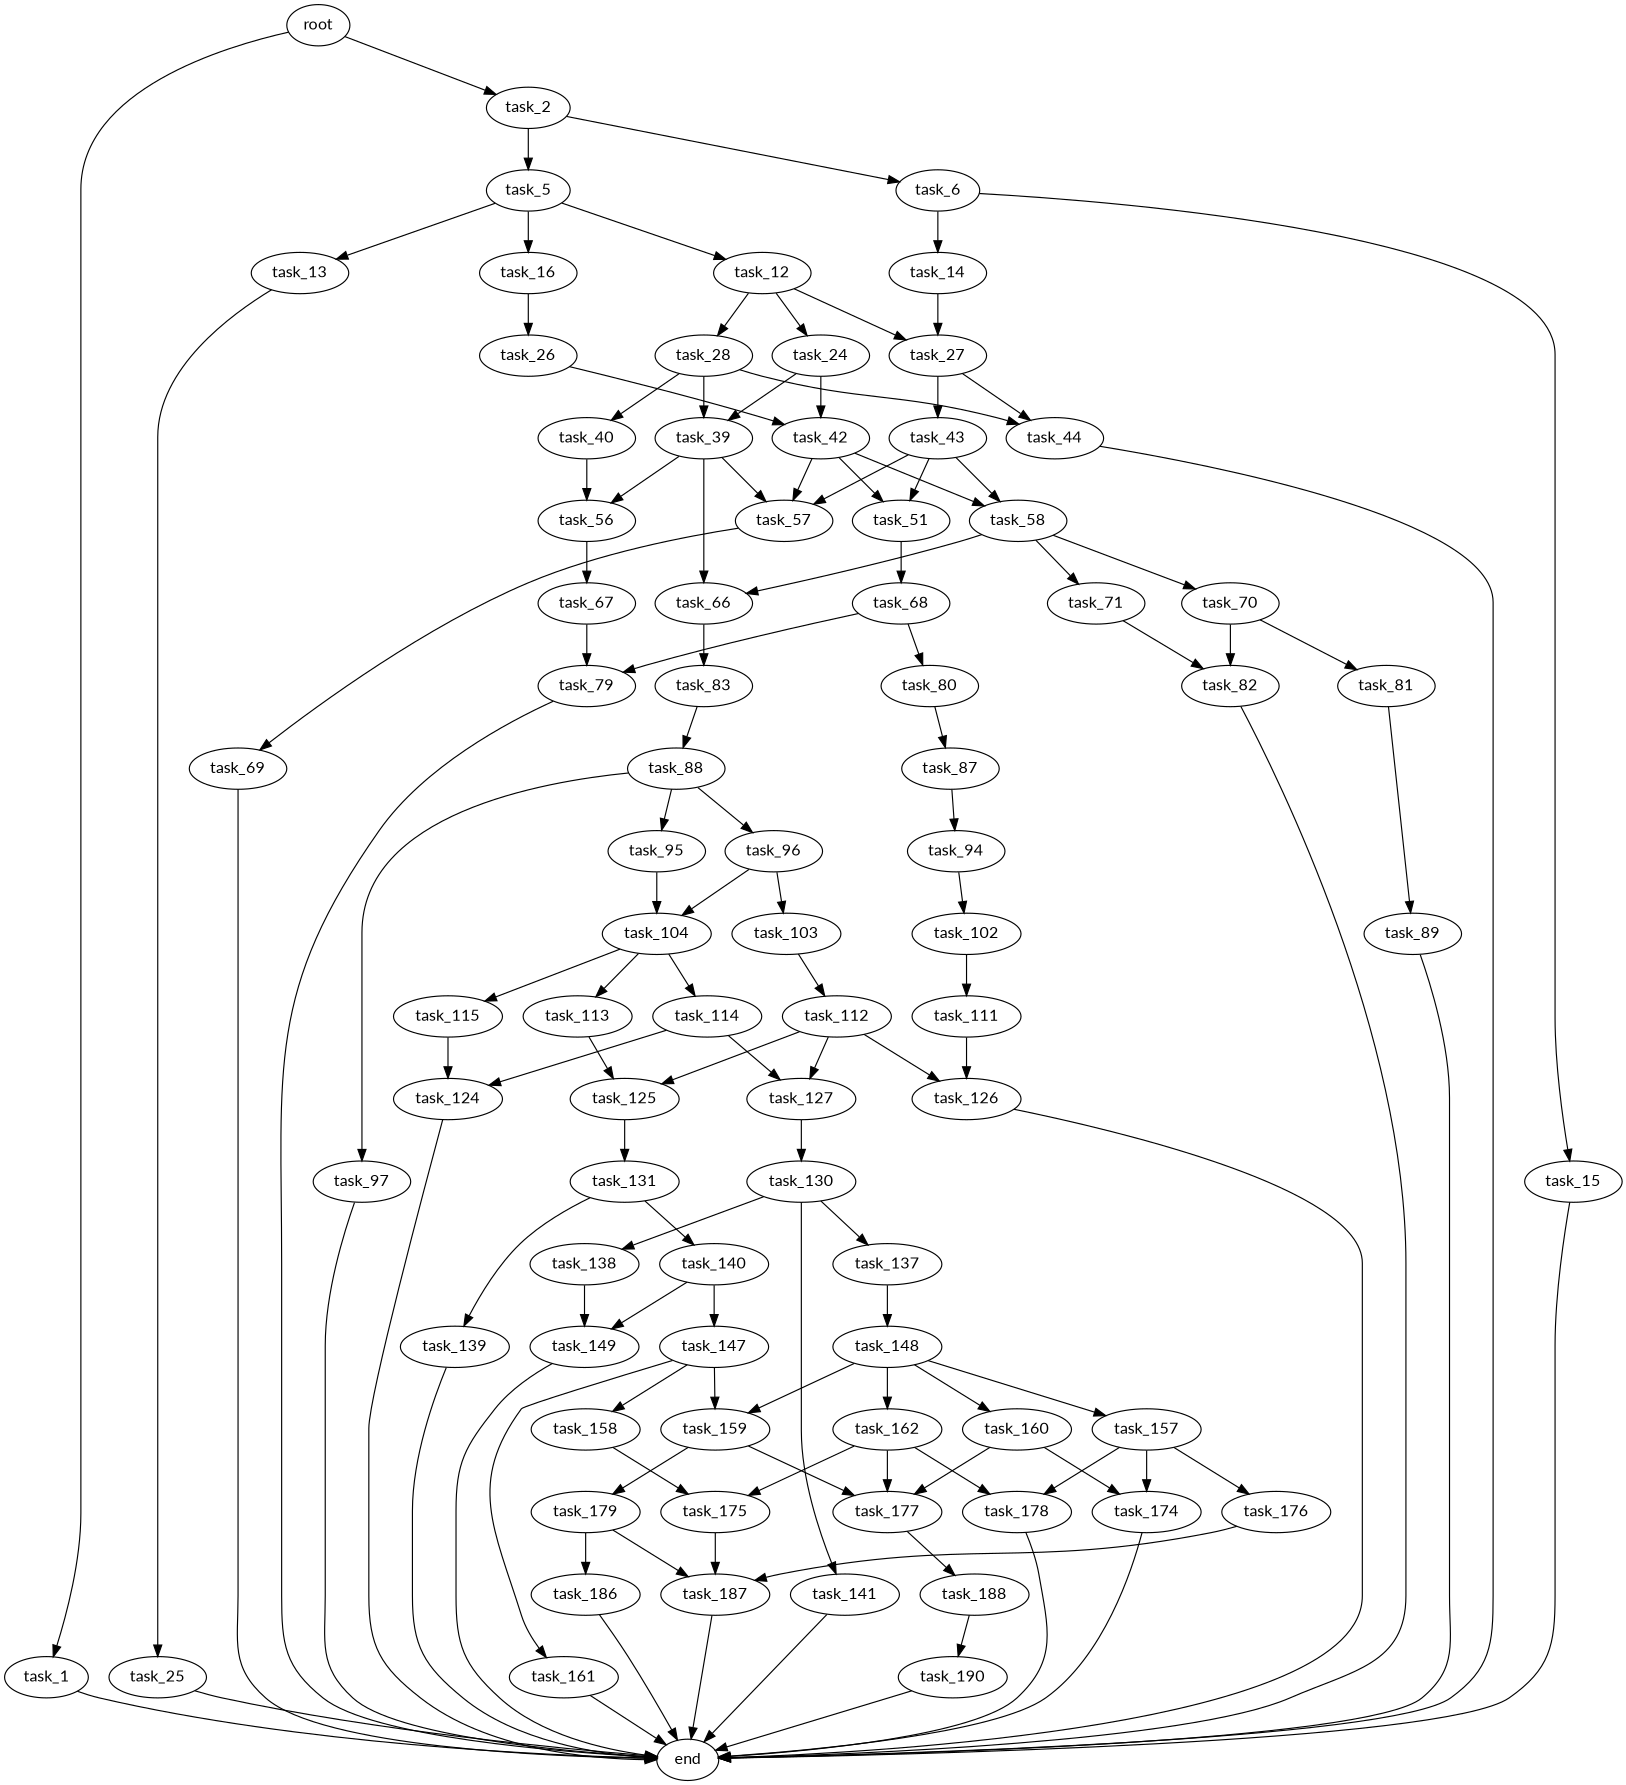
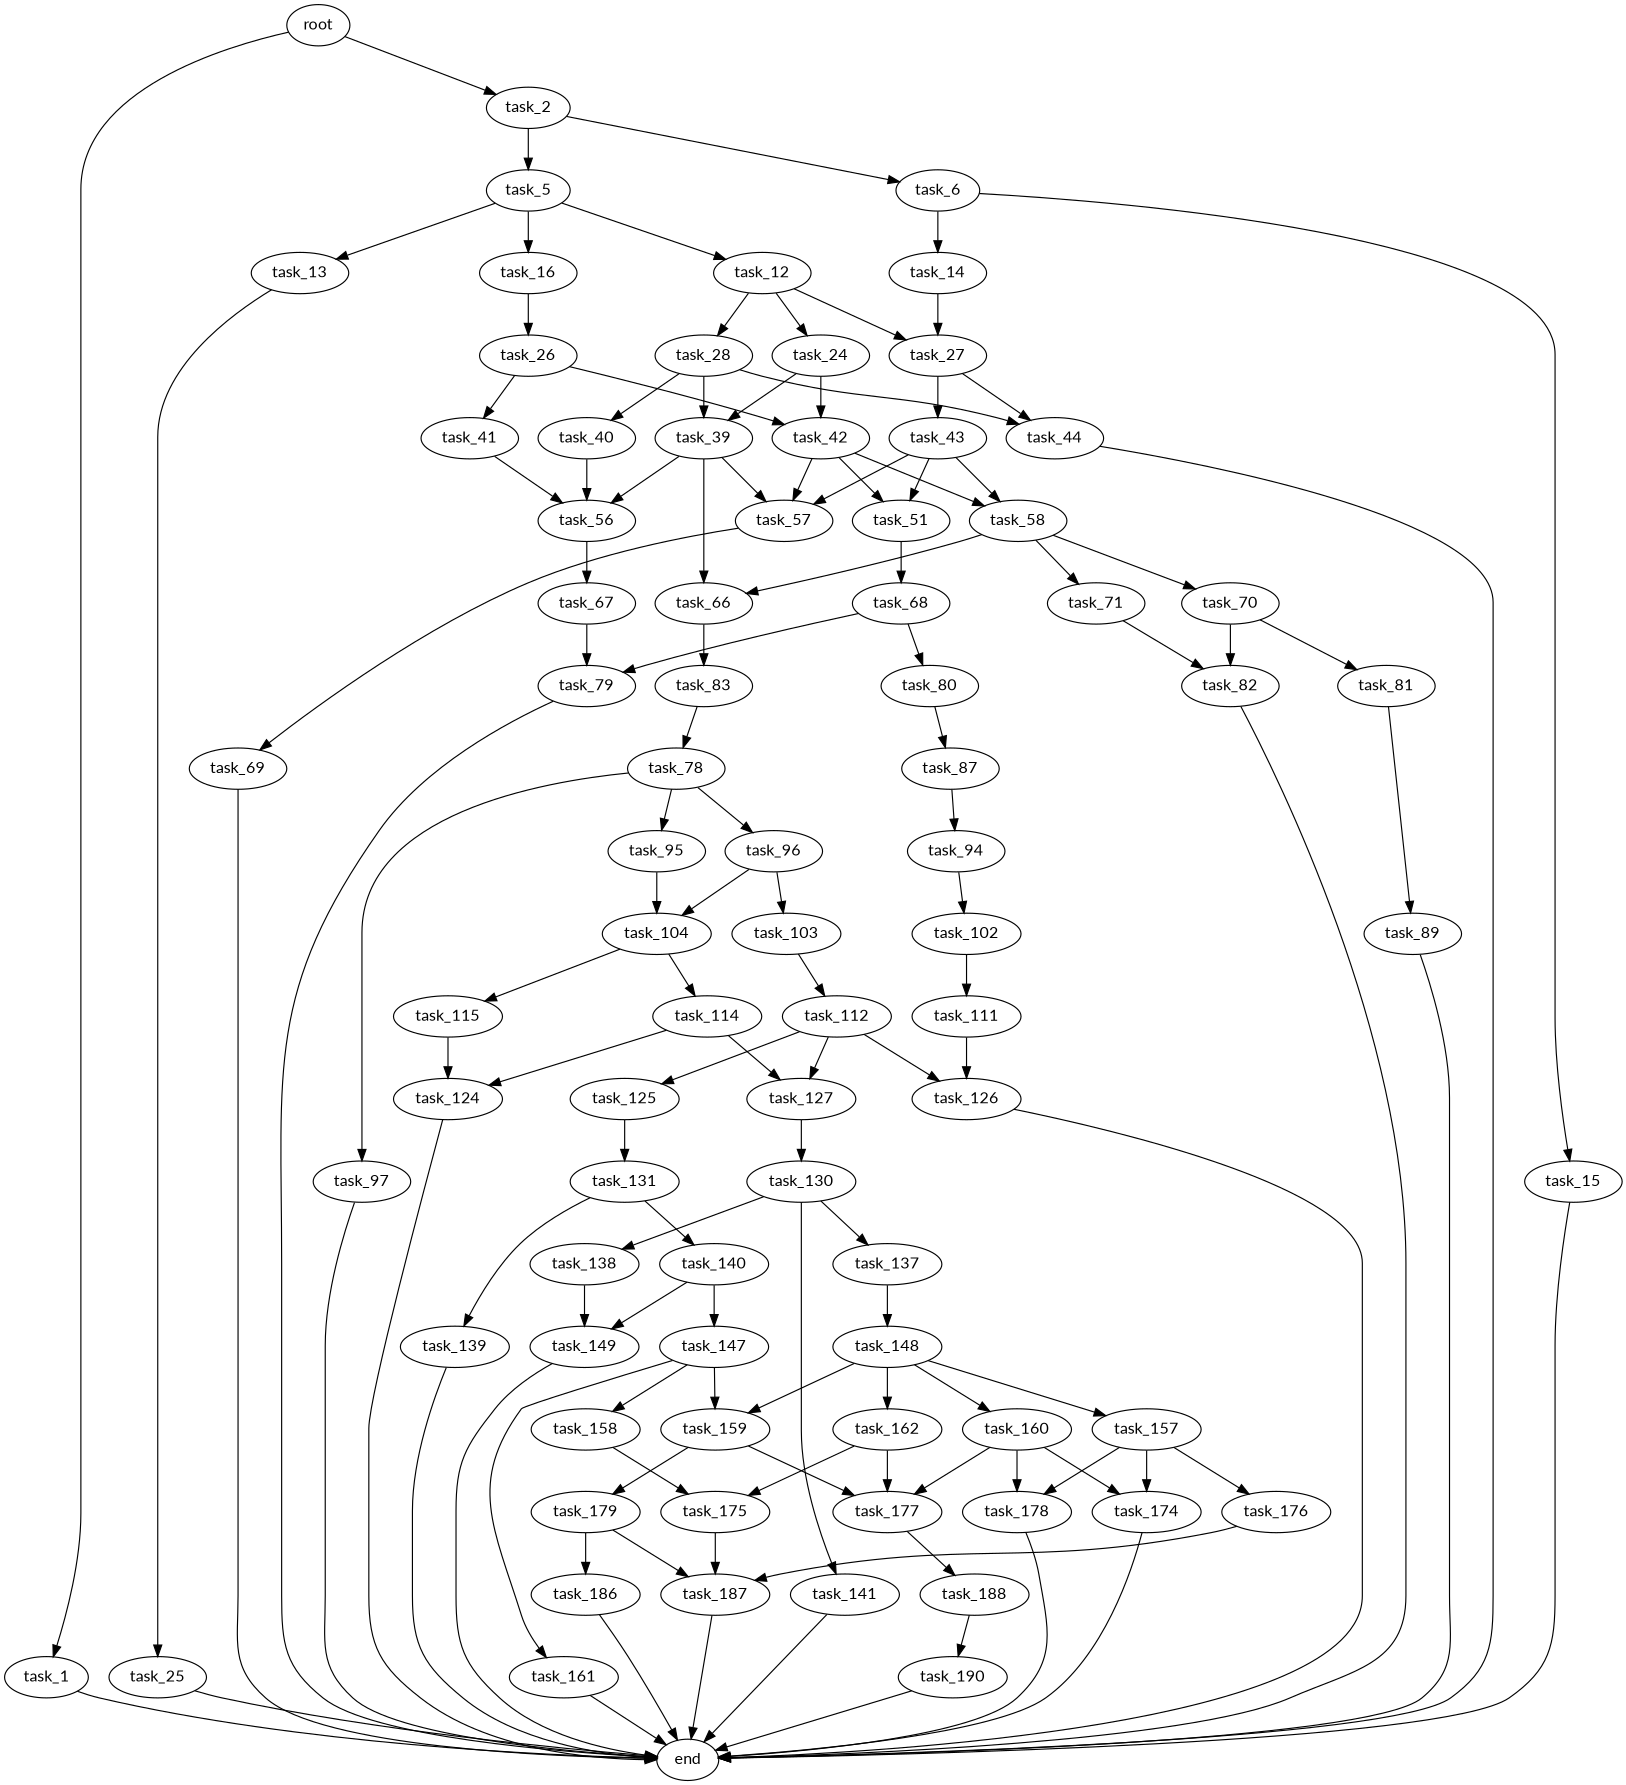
node "task_41": added
node "task_88": label "task_88" -> "task_78"
node "task_113": removed
edge "task_162" -> "task_178": now "task_160" -> "task_178"
